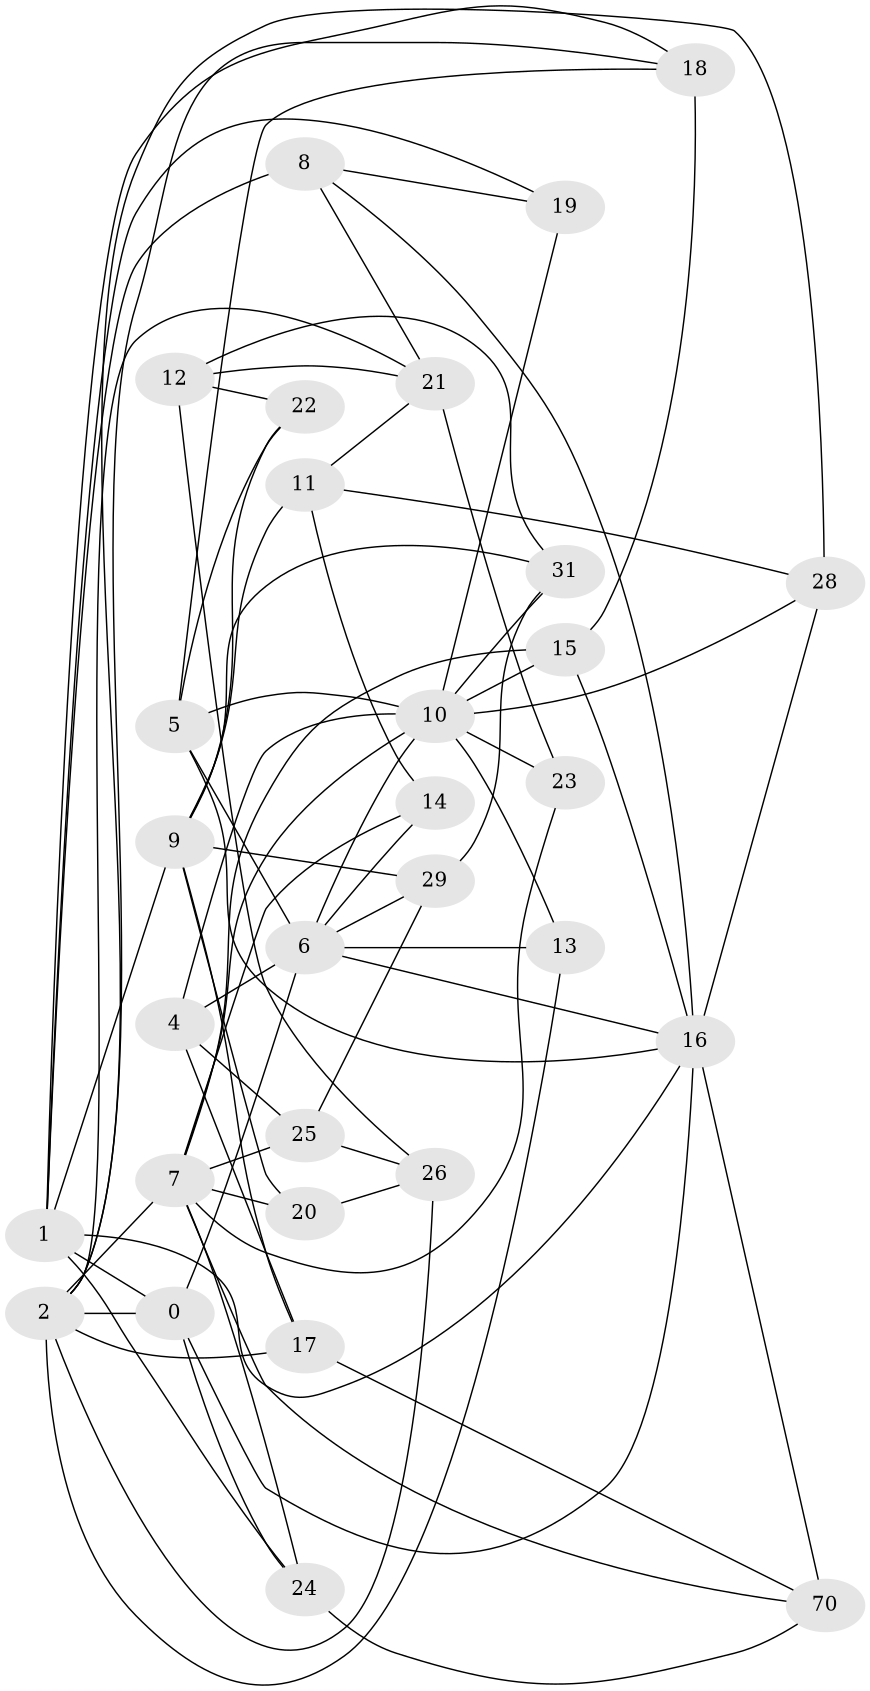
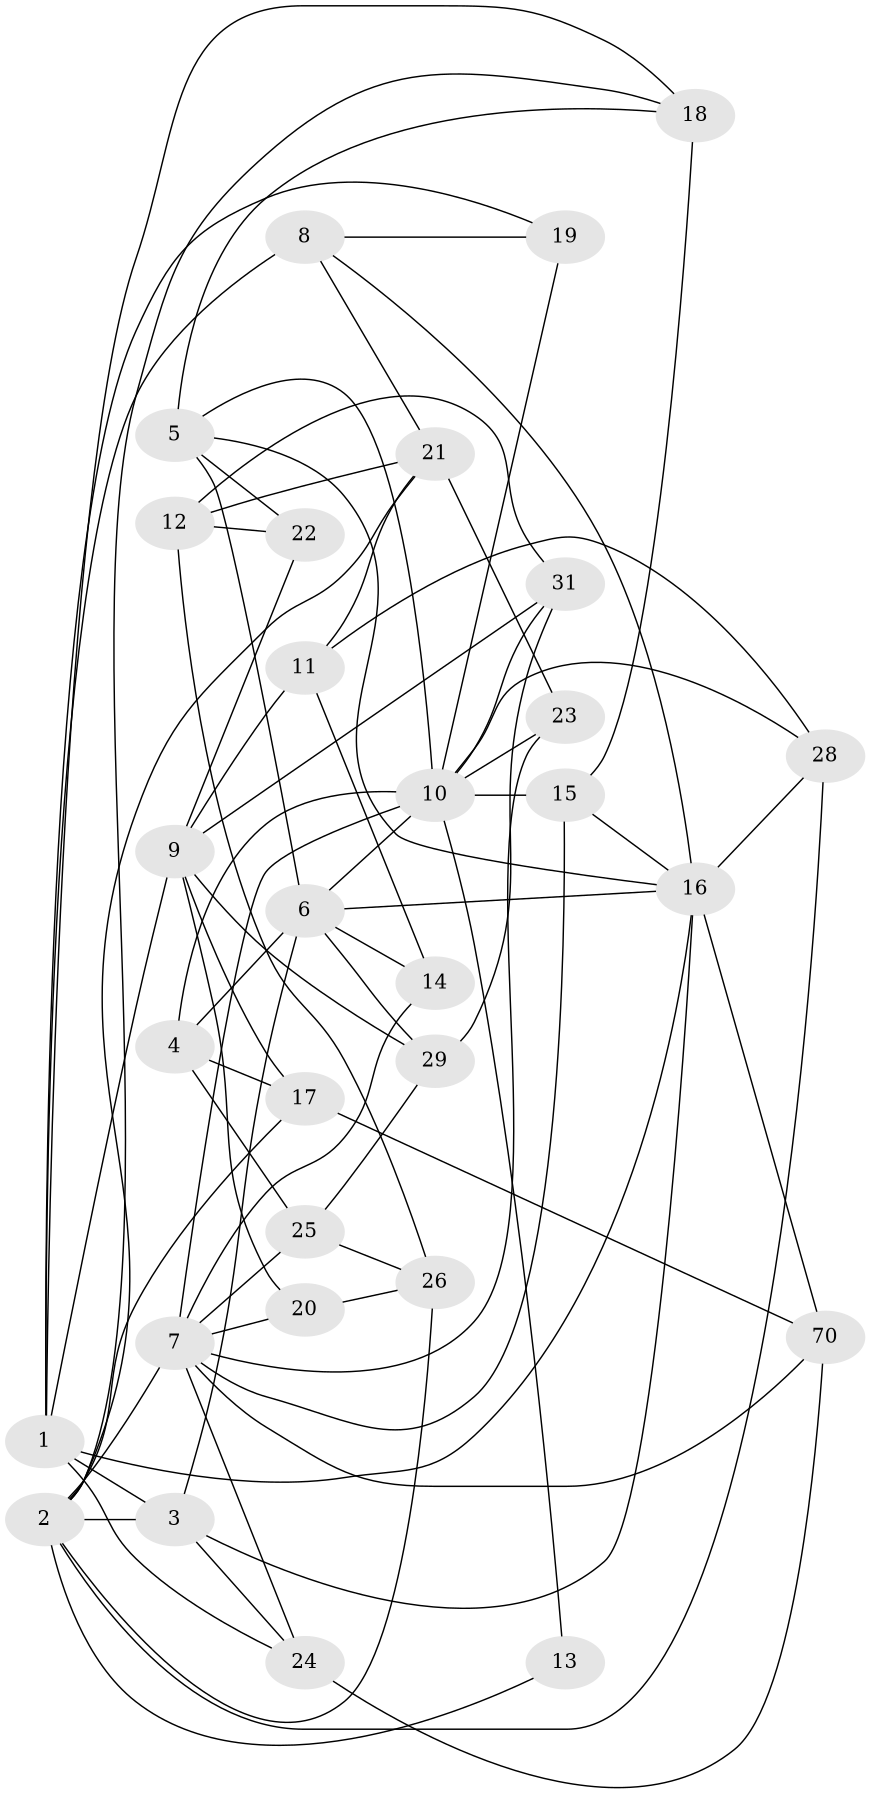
edge "6" -- "13": removed
node "0": label "0" -> "3"
